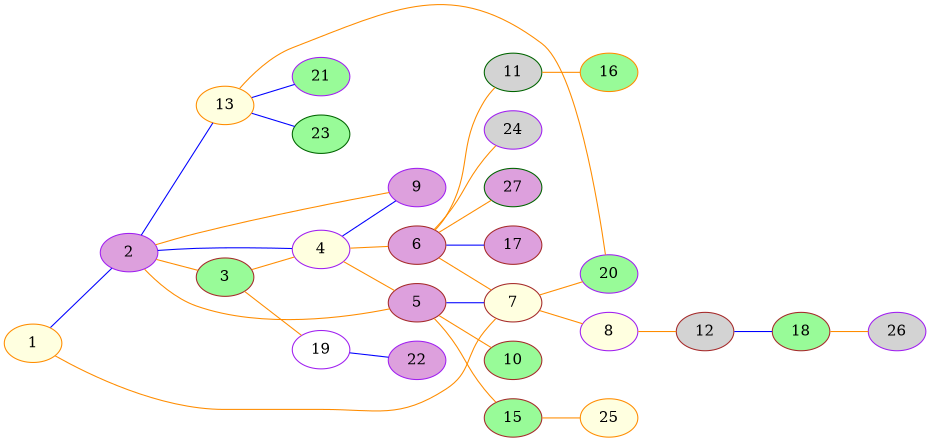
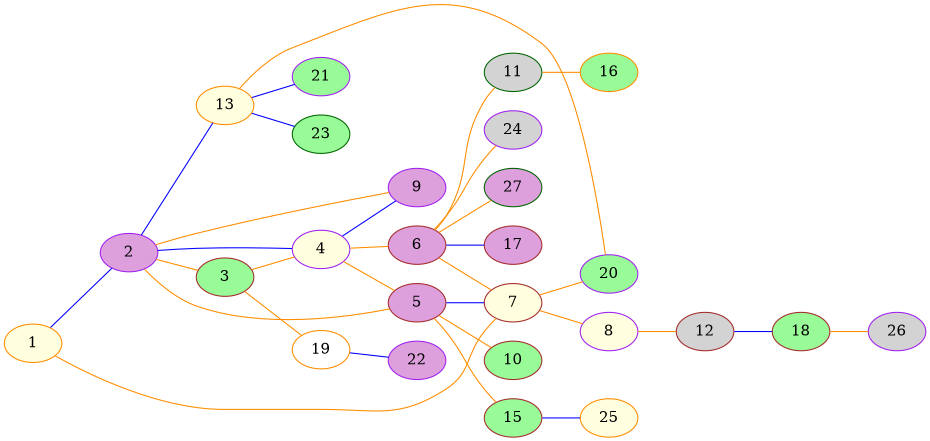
node "19": color purple -> darkorange
edge "15" -- "25": color darkorange -> blue
